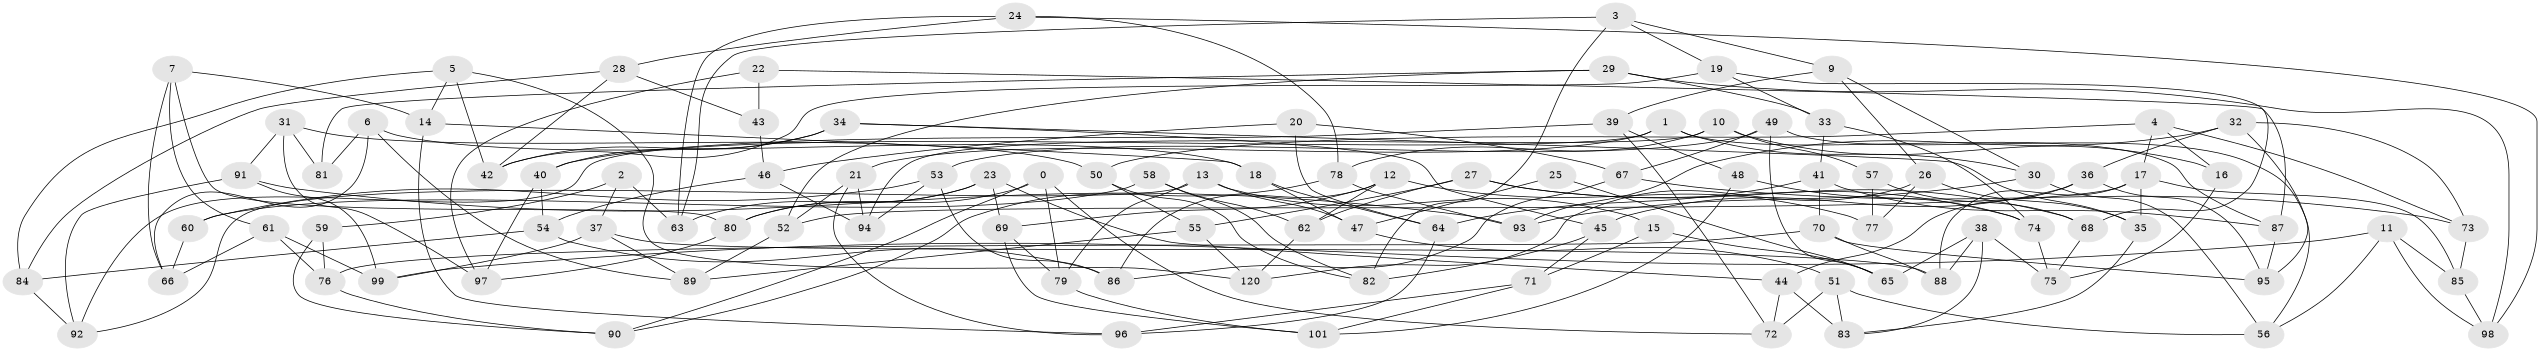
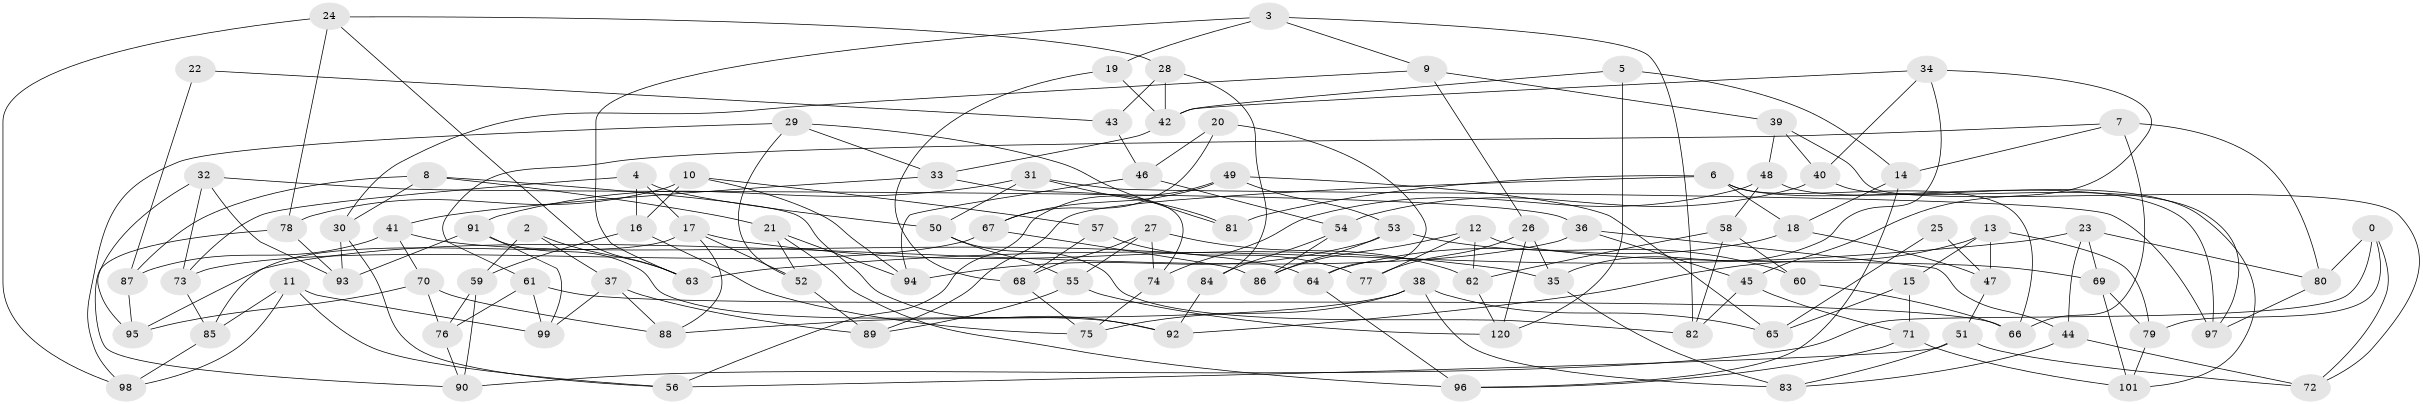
edge "19" -- "33": now "42" -- "33"
edge "5" -- "84": removed
edge "22" -- "97": now "6" -- "97"
node "1": label "1" -> "8"
edge "48" -- "58": added
edge "16" -- "59": added
